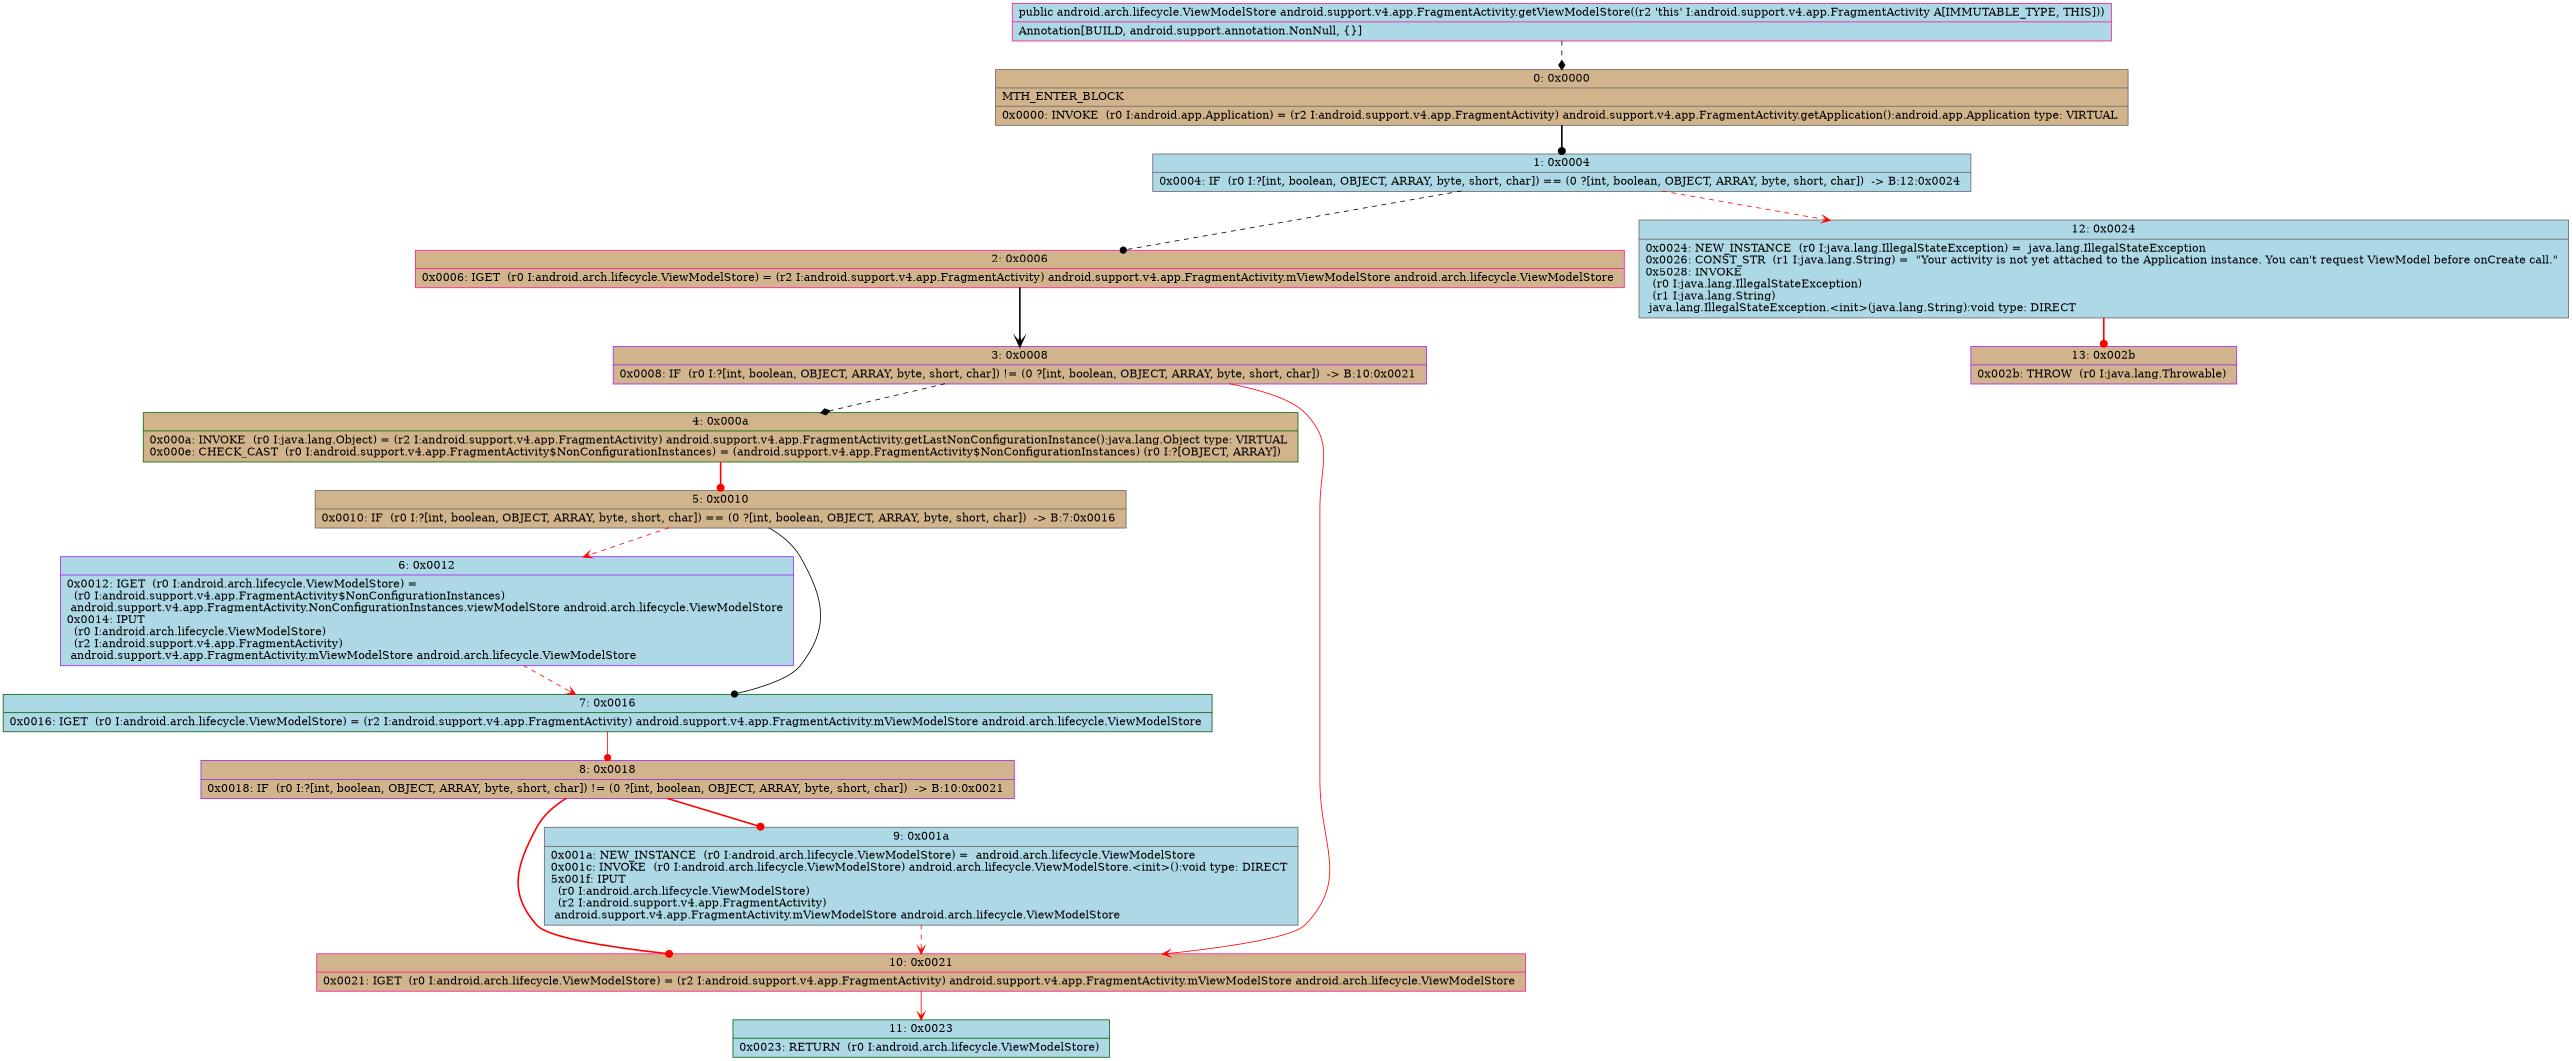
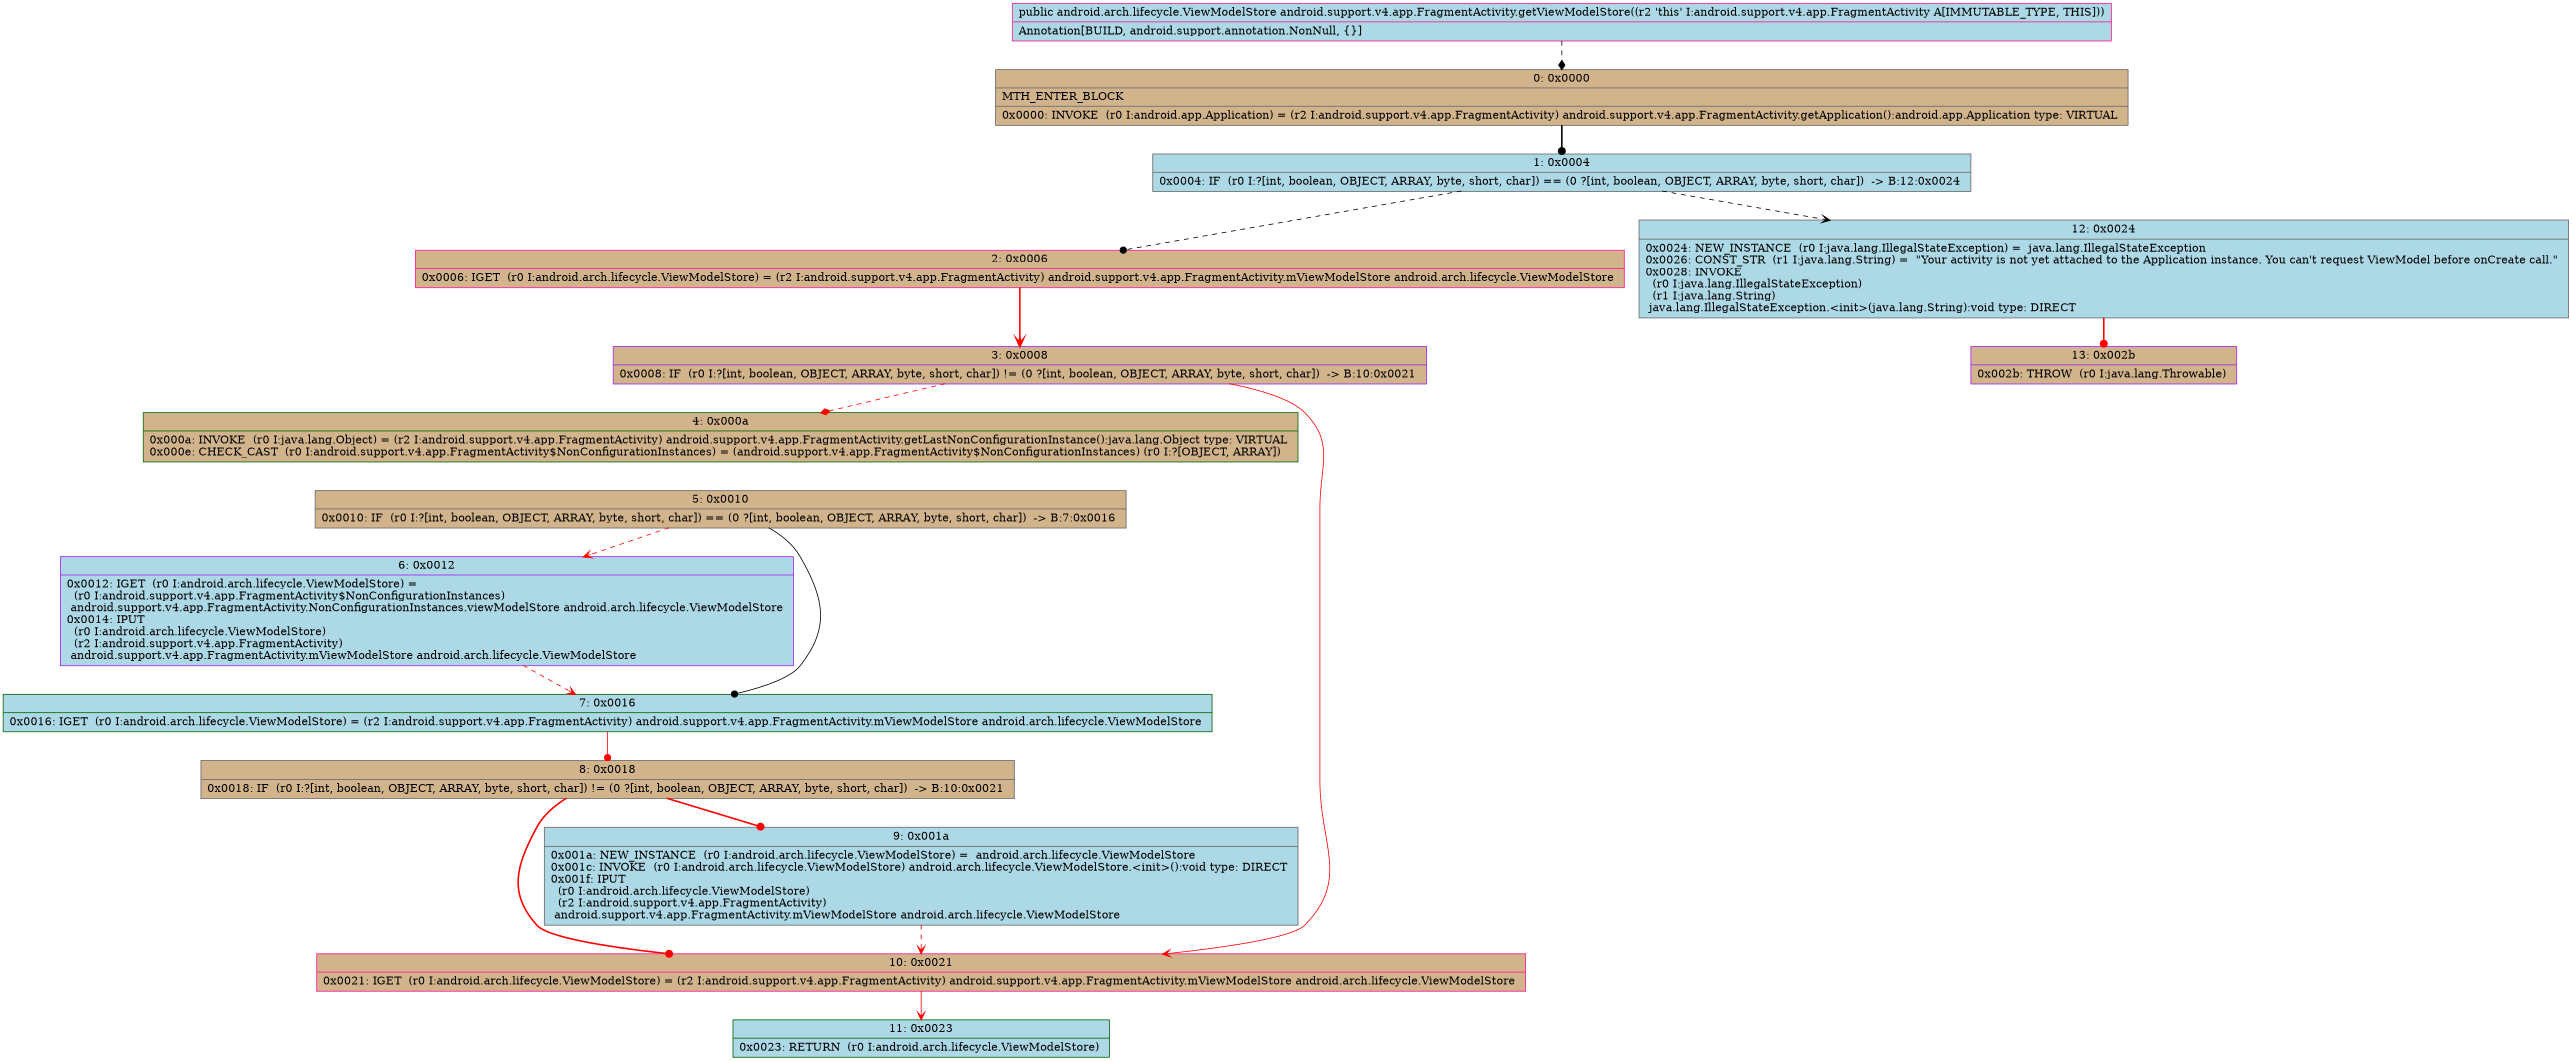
edge "1: 0x0004" -> "12: 0x0024": color red -> black
node "12: 0x0024": text "0x5028: INVOKE" -> "0x0028: INVOKE"
edge "2: 0x0006" -> "3: 0x0008": color black -> red
edge "3: 0x0008" -> "4: 0x000a": color black -> red
edge "4: 0x000a" -> "5: 0x0010": removed
node "8: 0x0018": color purple -> gray40
node "9: 0x001a": text "5x001f: IPUT" -> "0x001f: IPUT"
